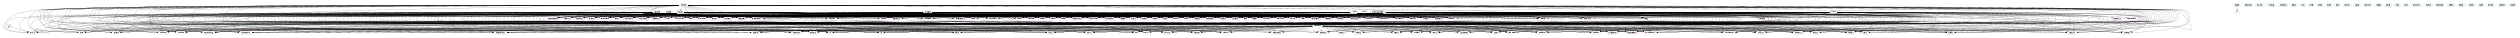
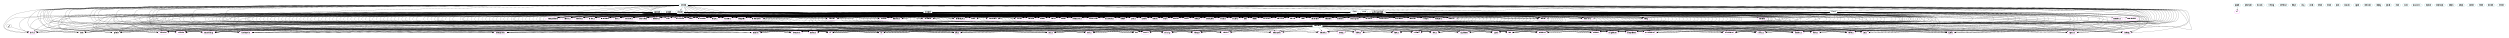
node "MethodState": removed
